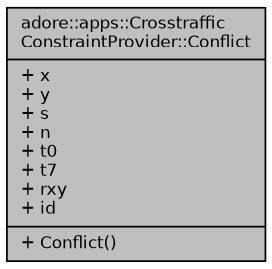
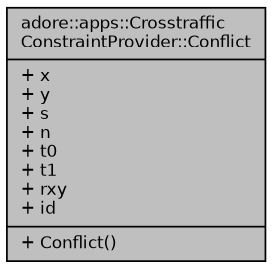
node "adore::apps::Crosstraffic": text "+ t7" -> "+ t1"
